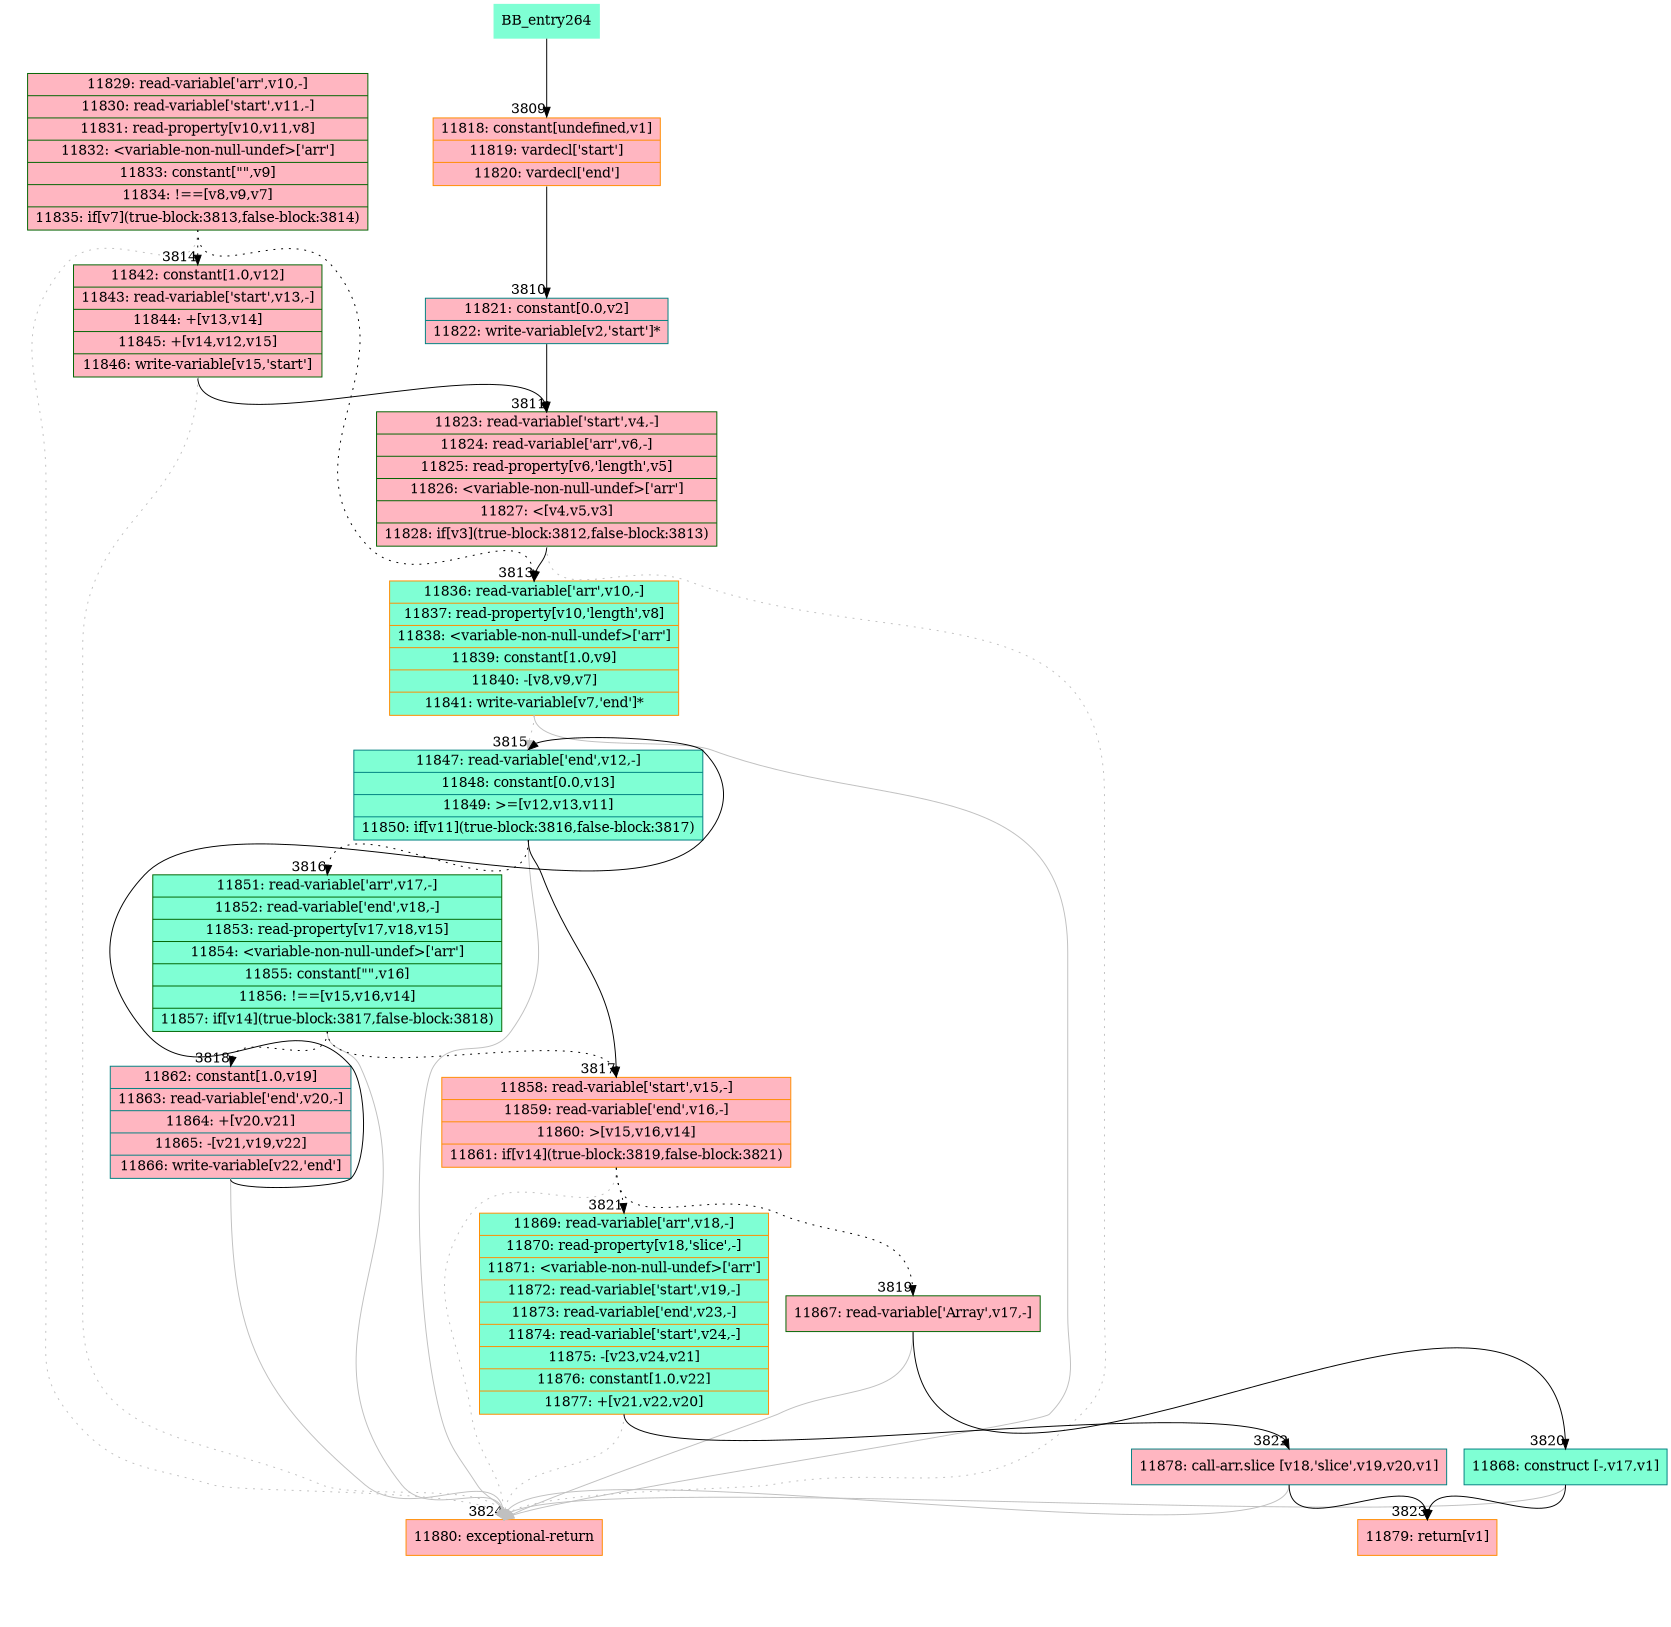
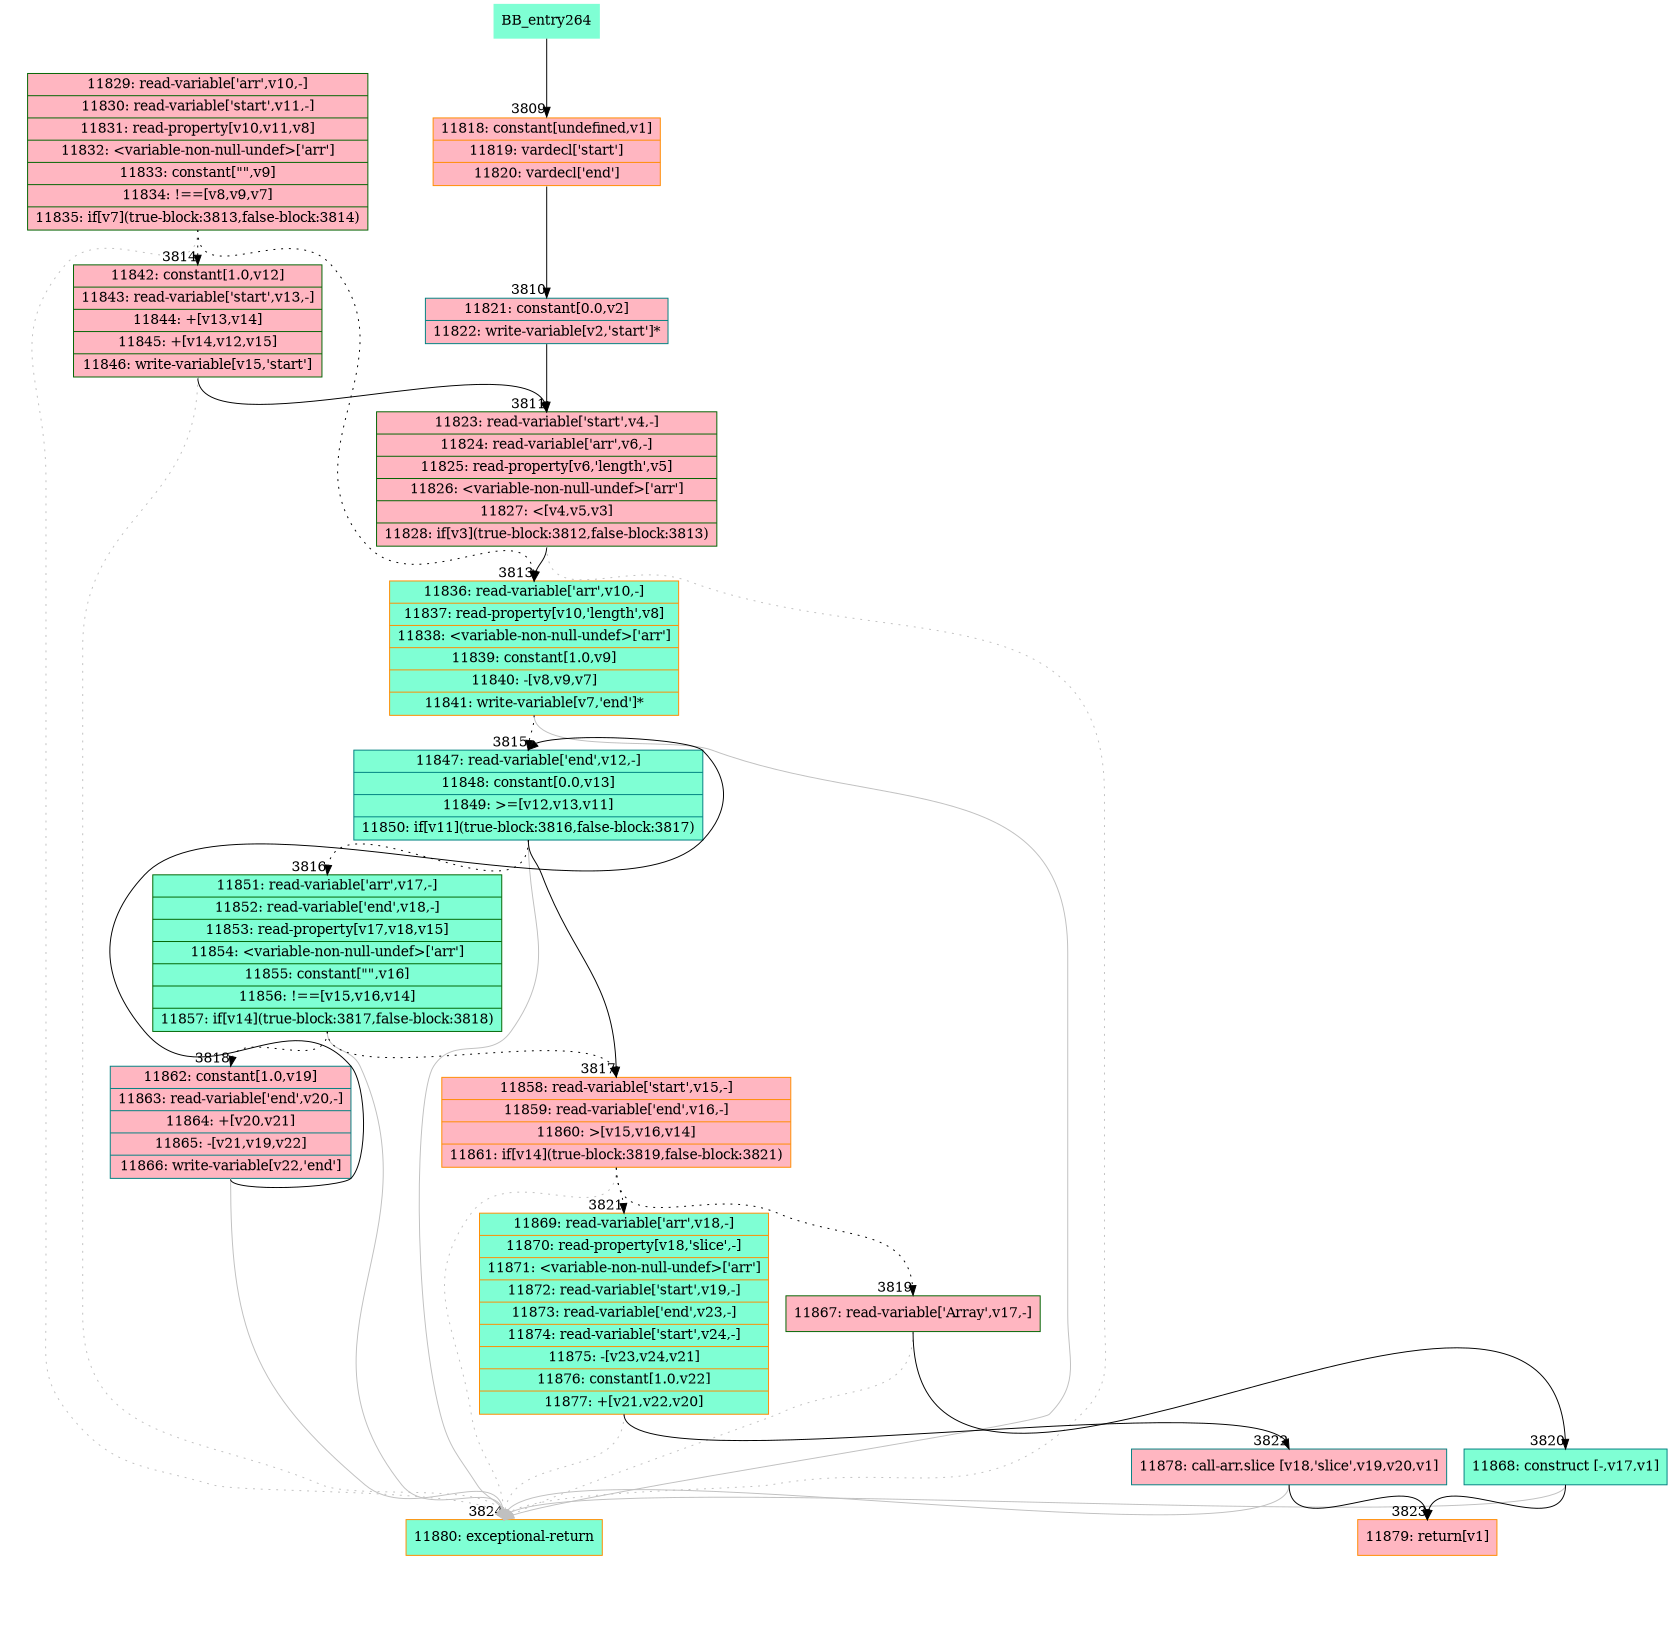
edge "11836: read-variable['arr',v10,-]" -> "11847: read-variable['end',v12,-]": color gray -> black
edge "11867: read-variable['Array',v17,-]" -> "11880: exceptional-return": style solid -> dotted
node "11880: exceptional-return": fillcolor lightpink -> aquamarine
